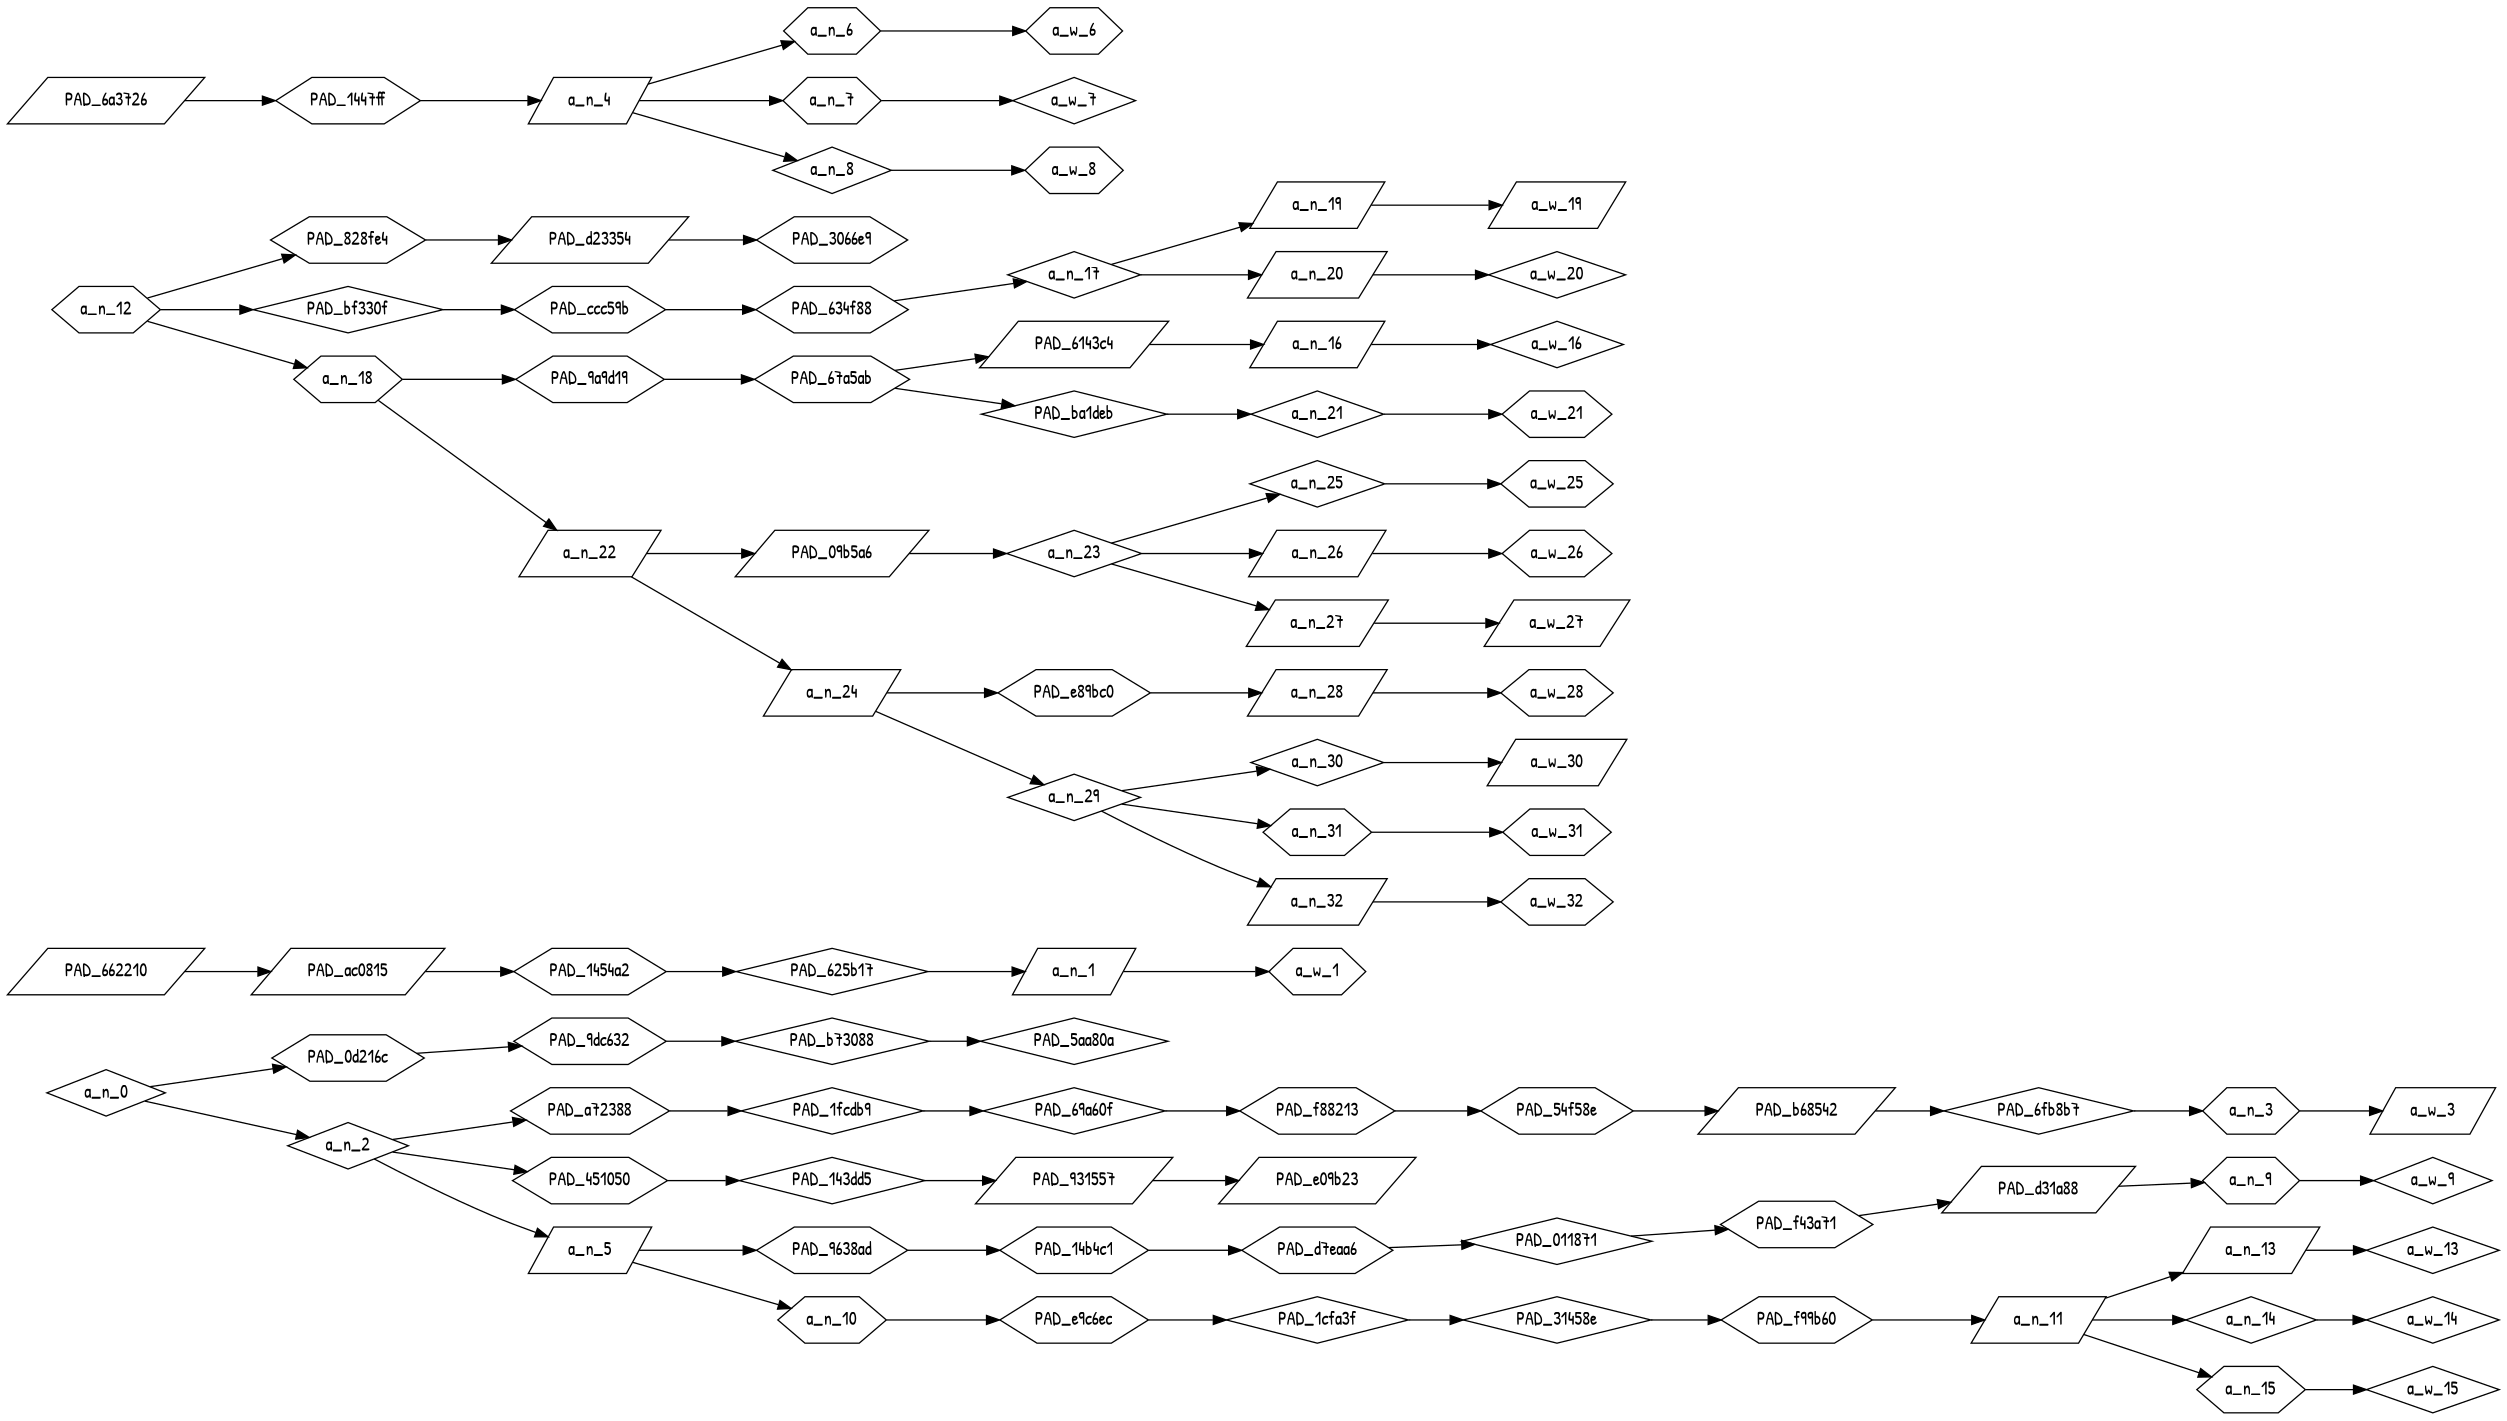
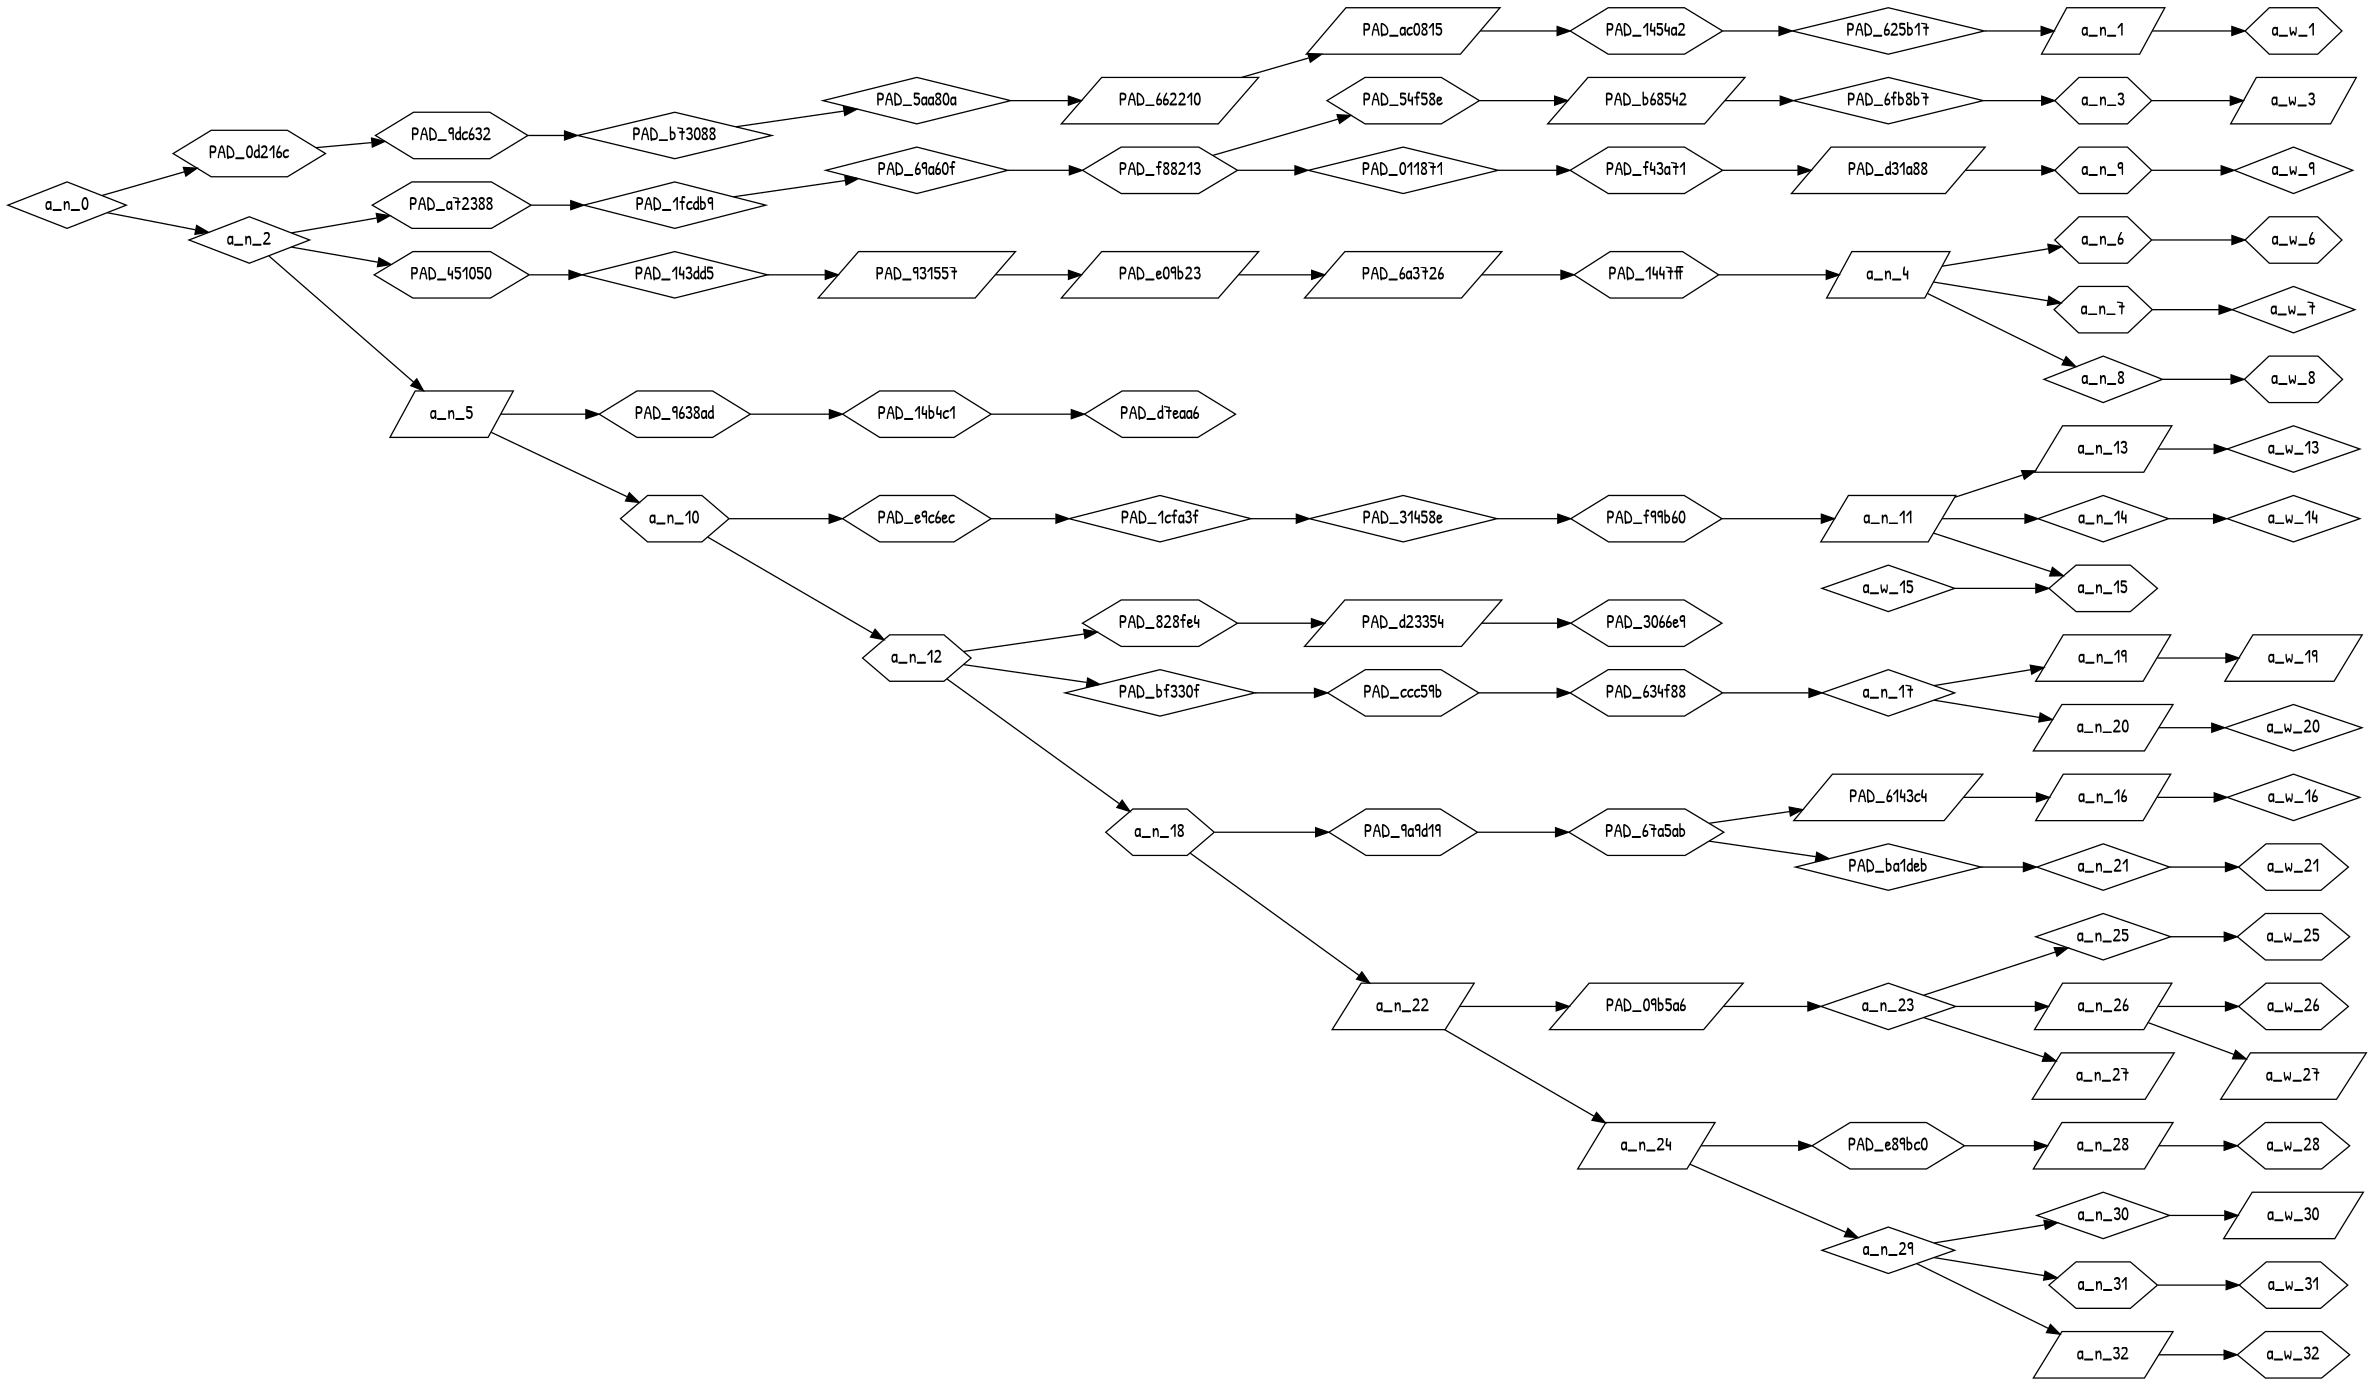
edge "PAD_5aa80a" -> "PAD_662210": added
edge "PAD_e09b23" -> "PAD_6a3726": added
edge "a_n_10" -> "a_n_12": added
edge "a_n_27" -> "a_w_27": now "a_n_26" -> "a_w_27"
edge "PAD_d7eaa6" -> "PAD_011871": now "PAD_f88213" -> "PAD_011871"
edge "a_n_15" -> "a_w_15": reversed
